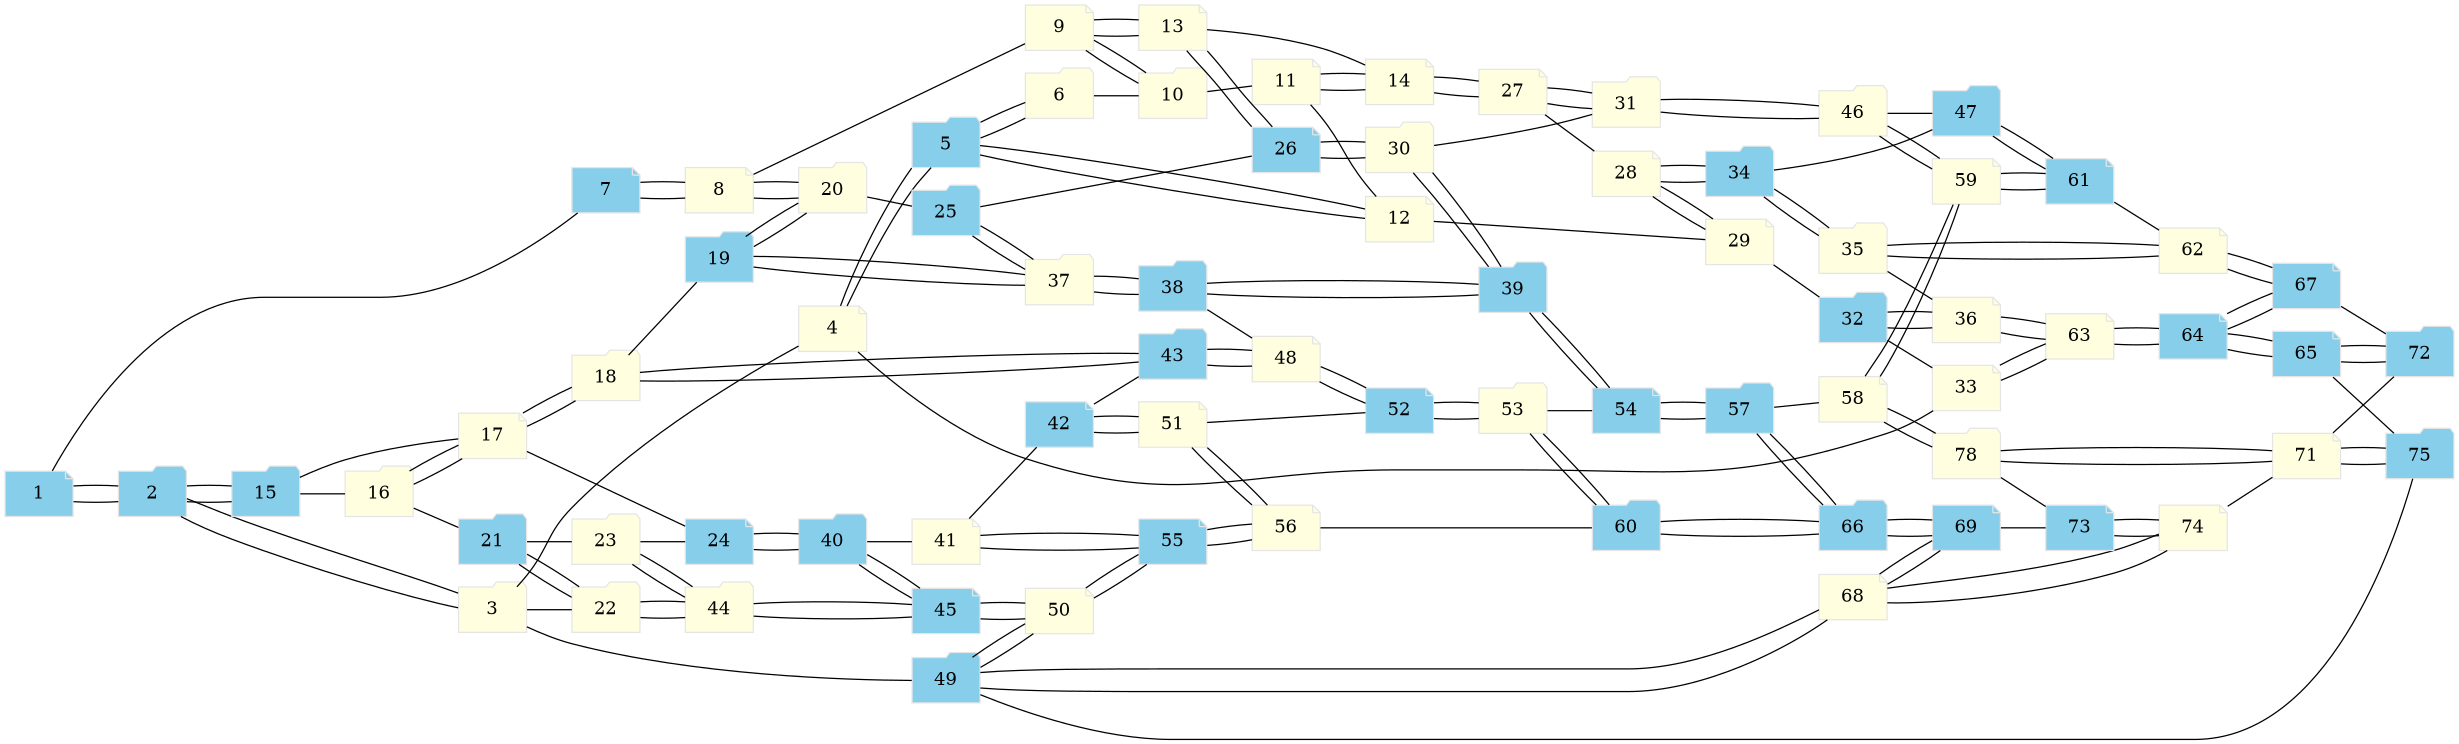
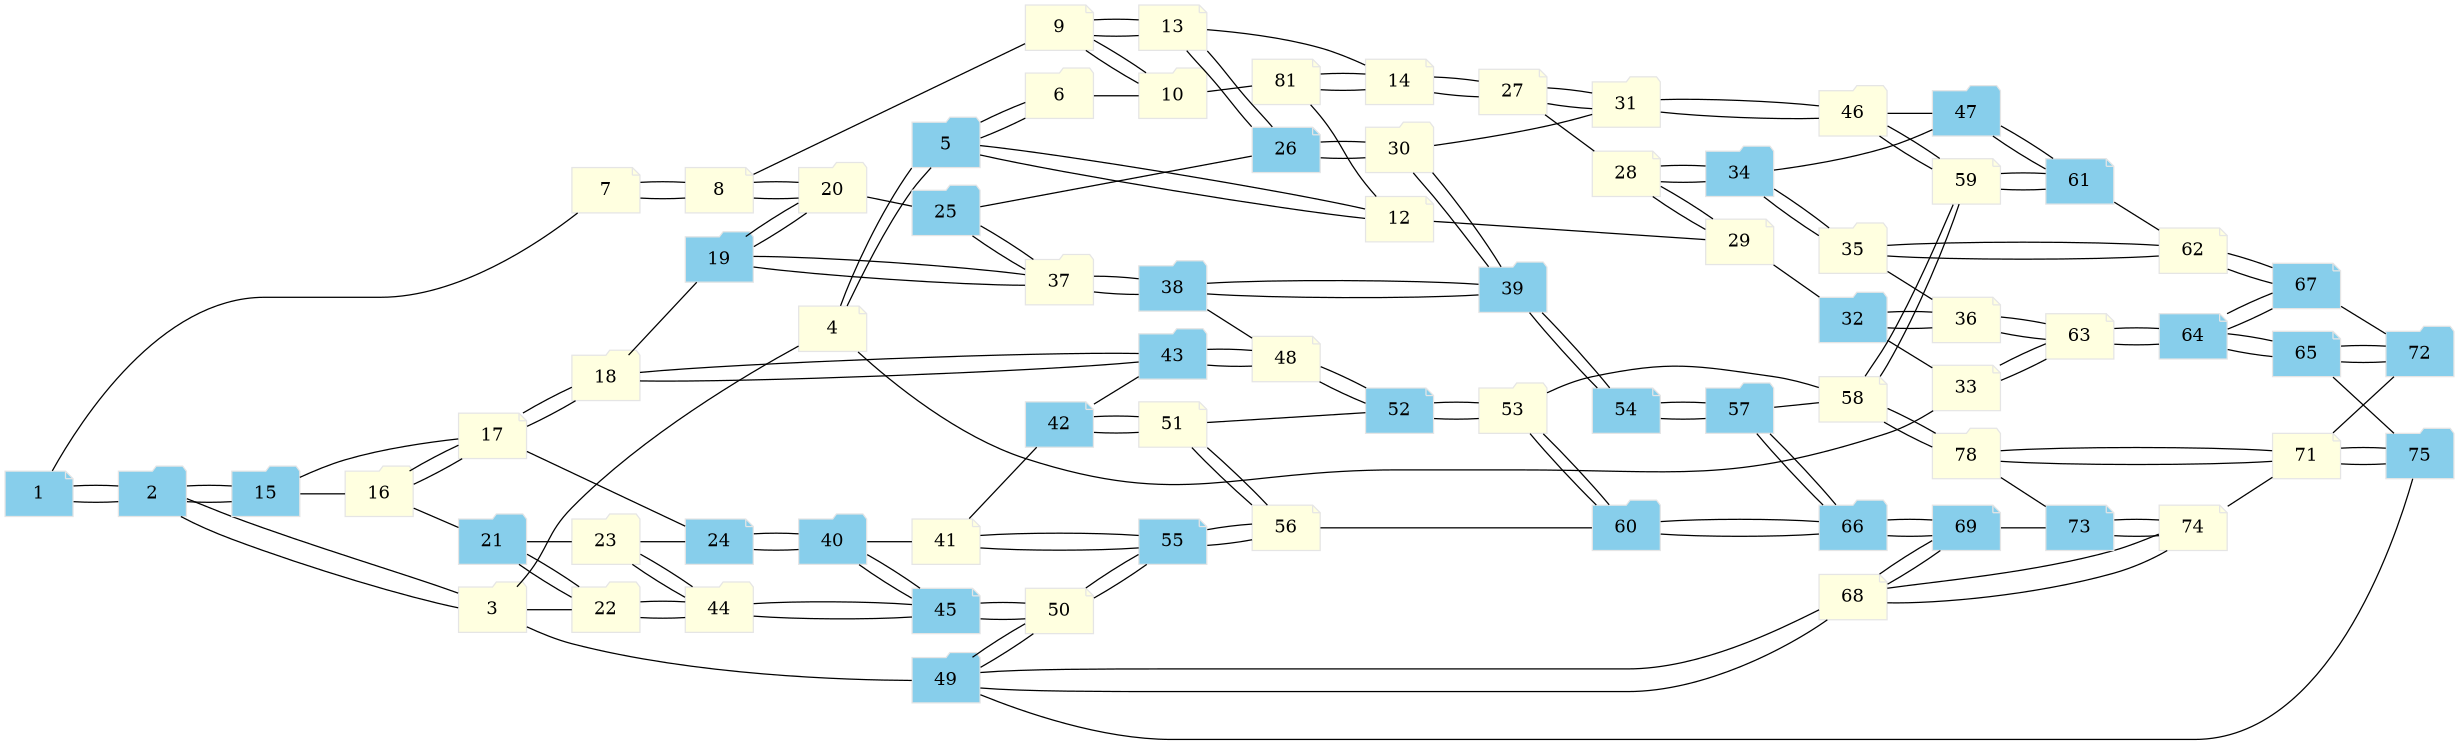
node "11": label "11" -> "81"
node "7": fillcolor skyblue -> lightyellow
edge "53" -- "54": now "53" -- "58"
